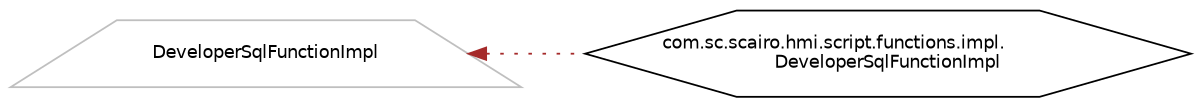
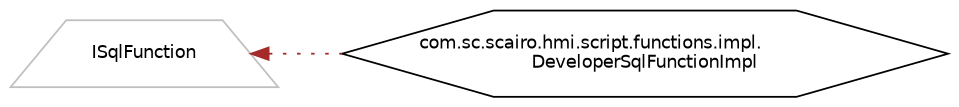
node "DeveloperSqlFunctionImpl": label "DeveloperSqlFunctionImpl" -> "ISqlFunction"
